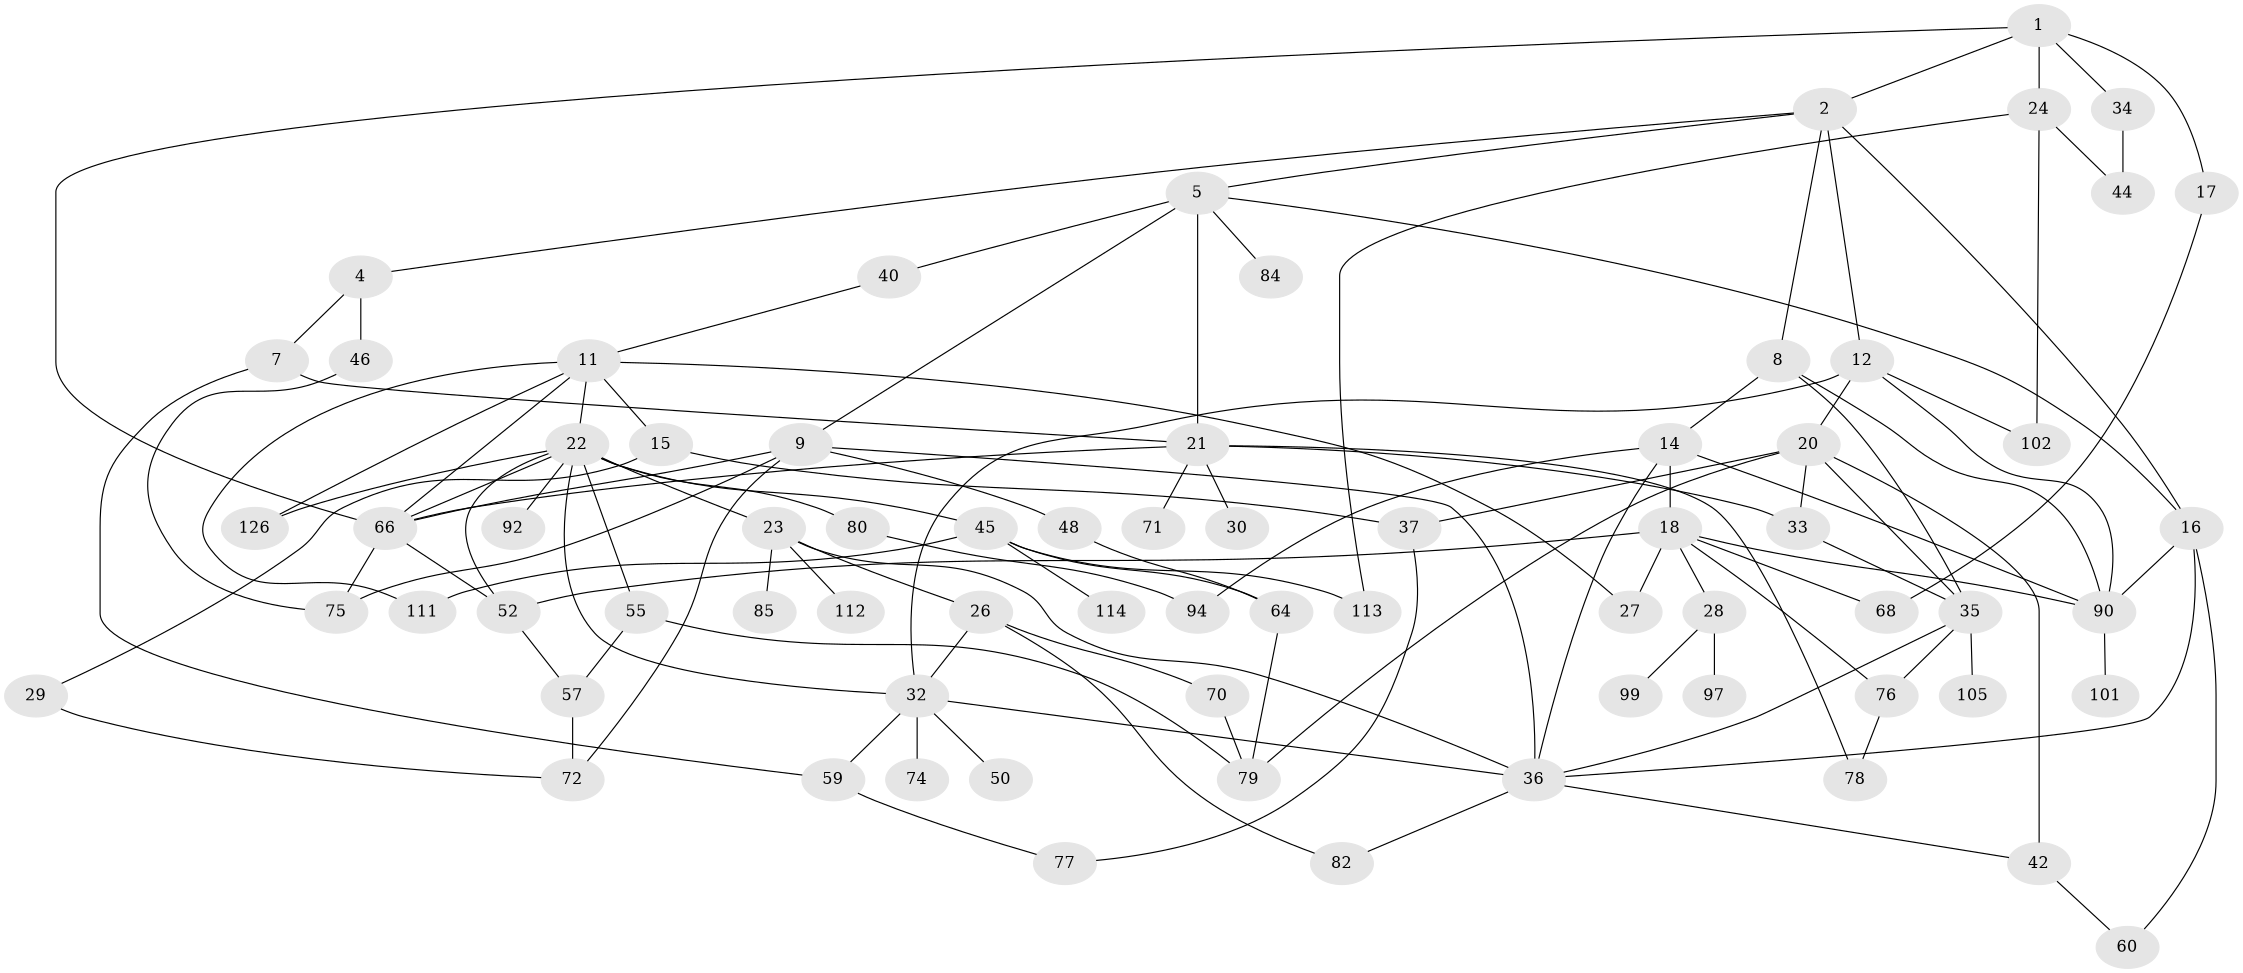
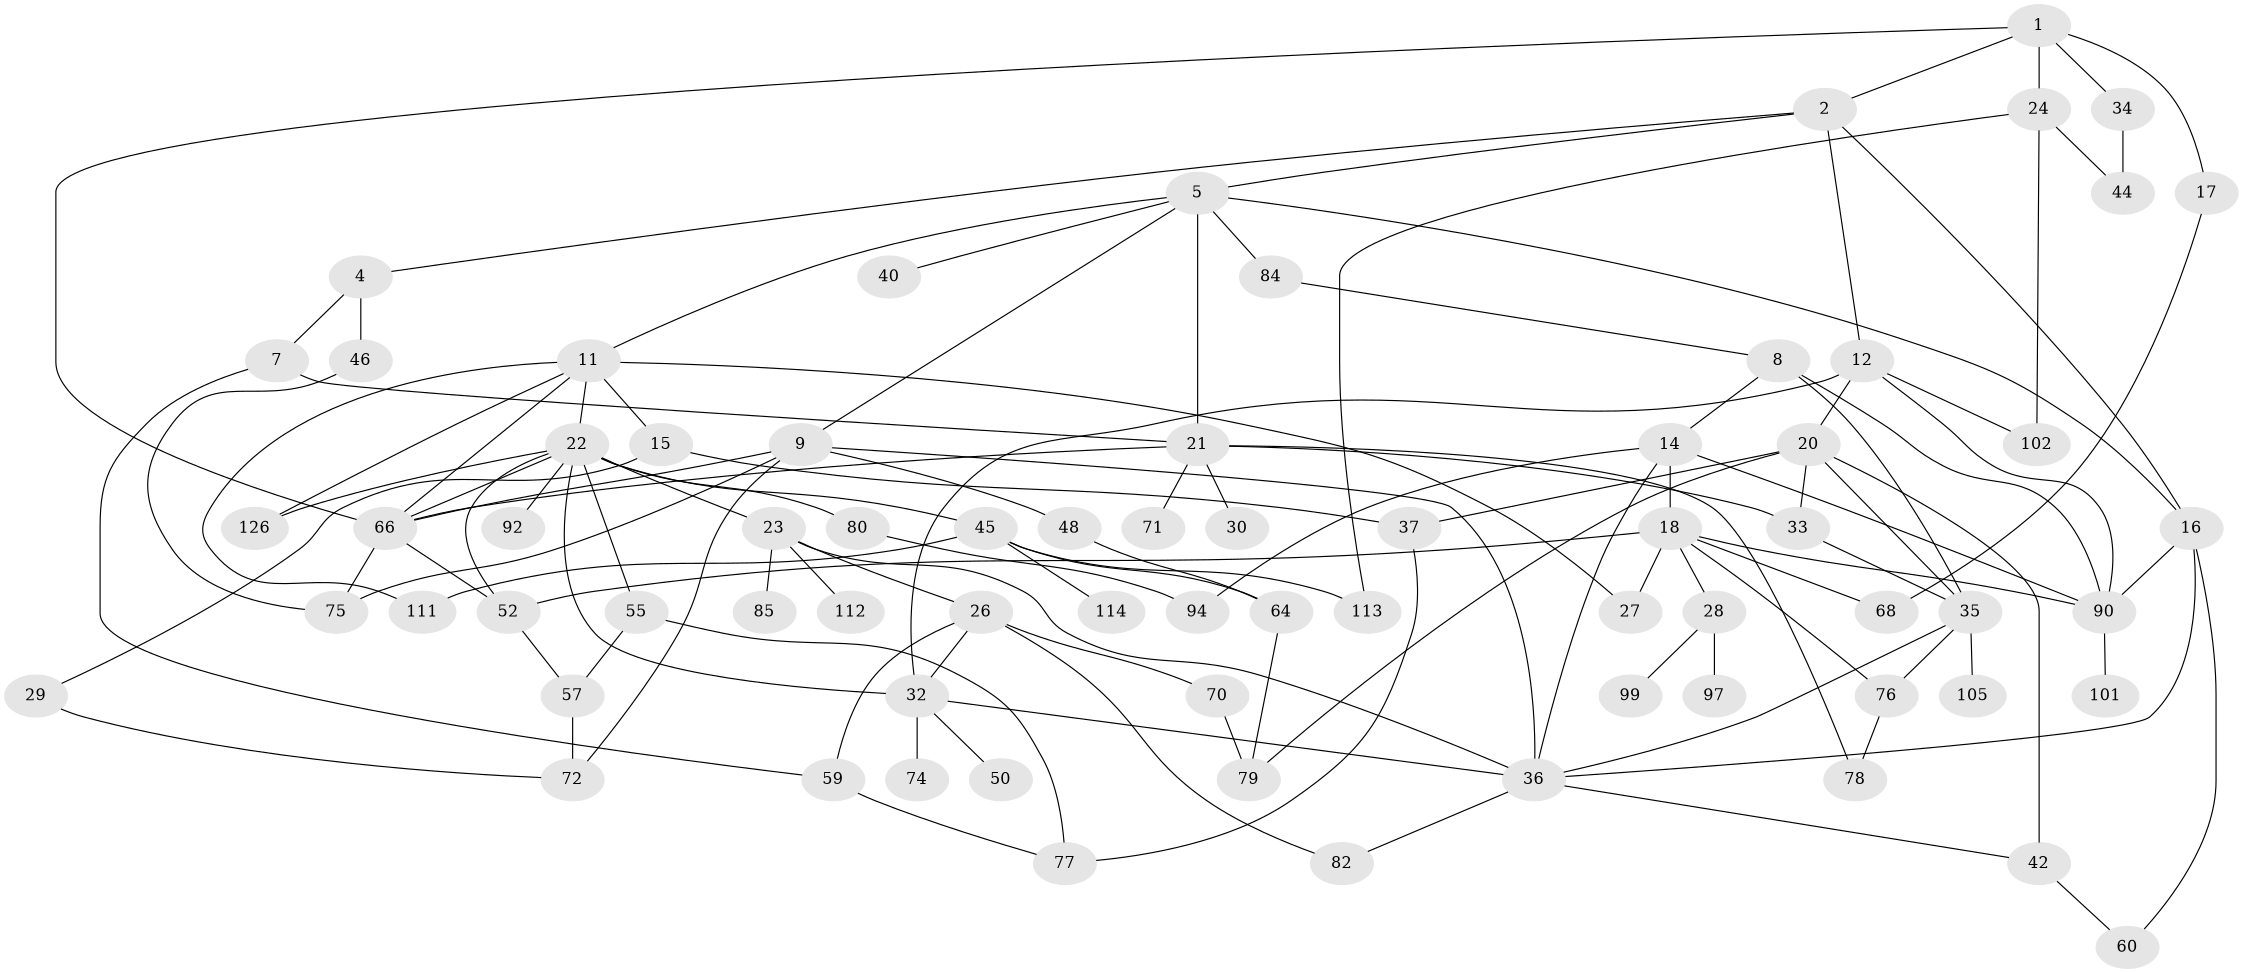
edge "2" -- "8": now "84" -- "8"
edge "40" -- "11": now "5" -- "11"
edge "55" -- "79": now "55" -- "77"
edge "32" -- "59": now "26" -- "59"
